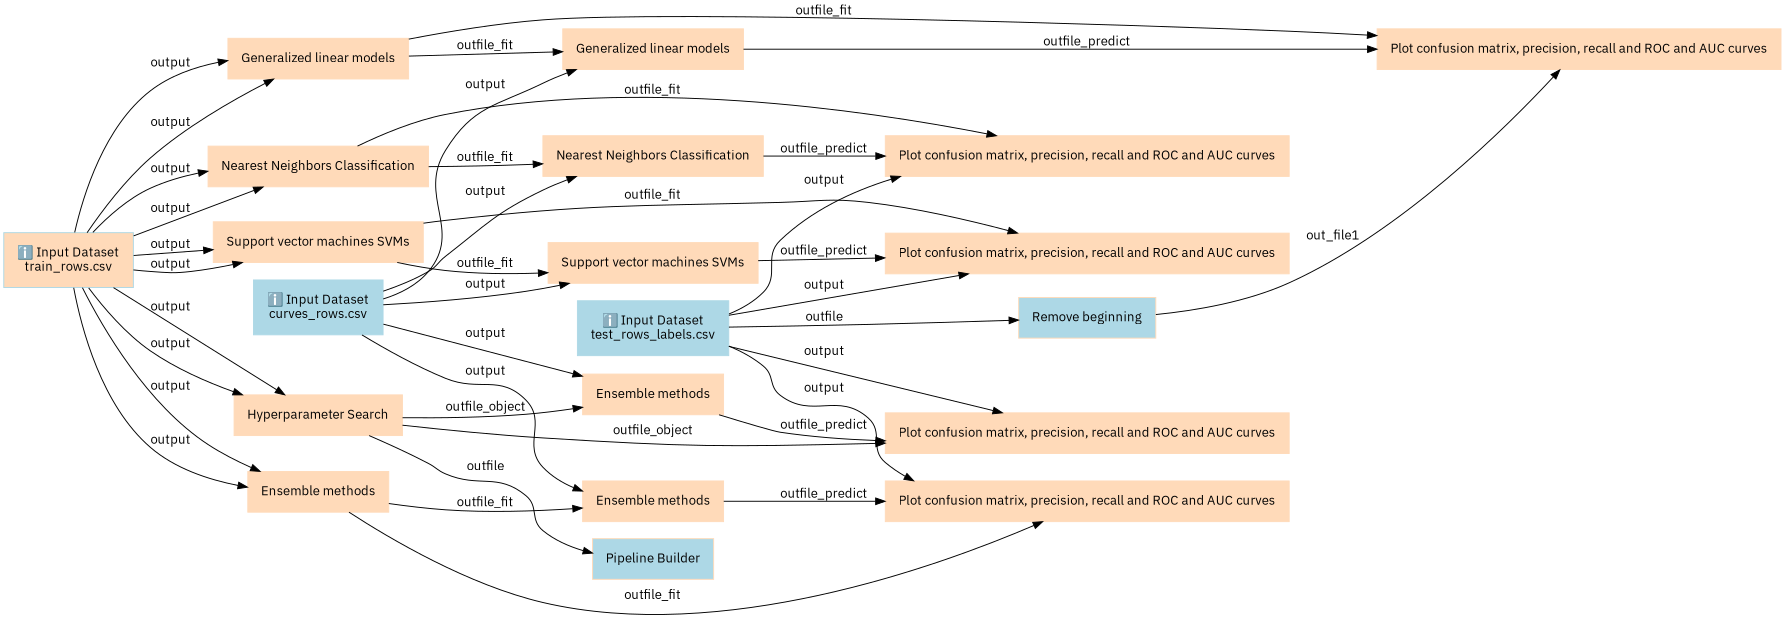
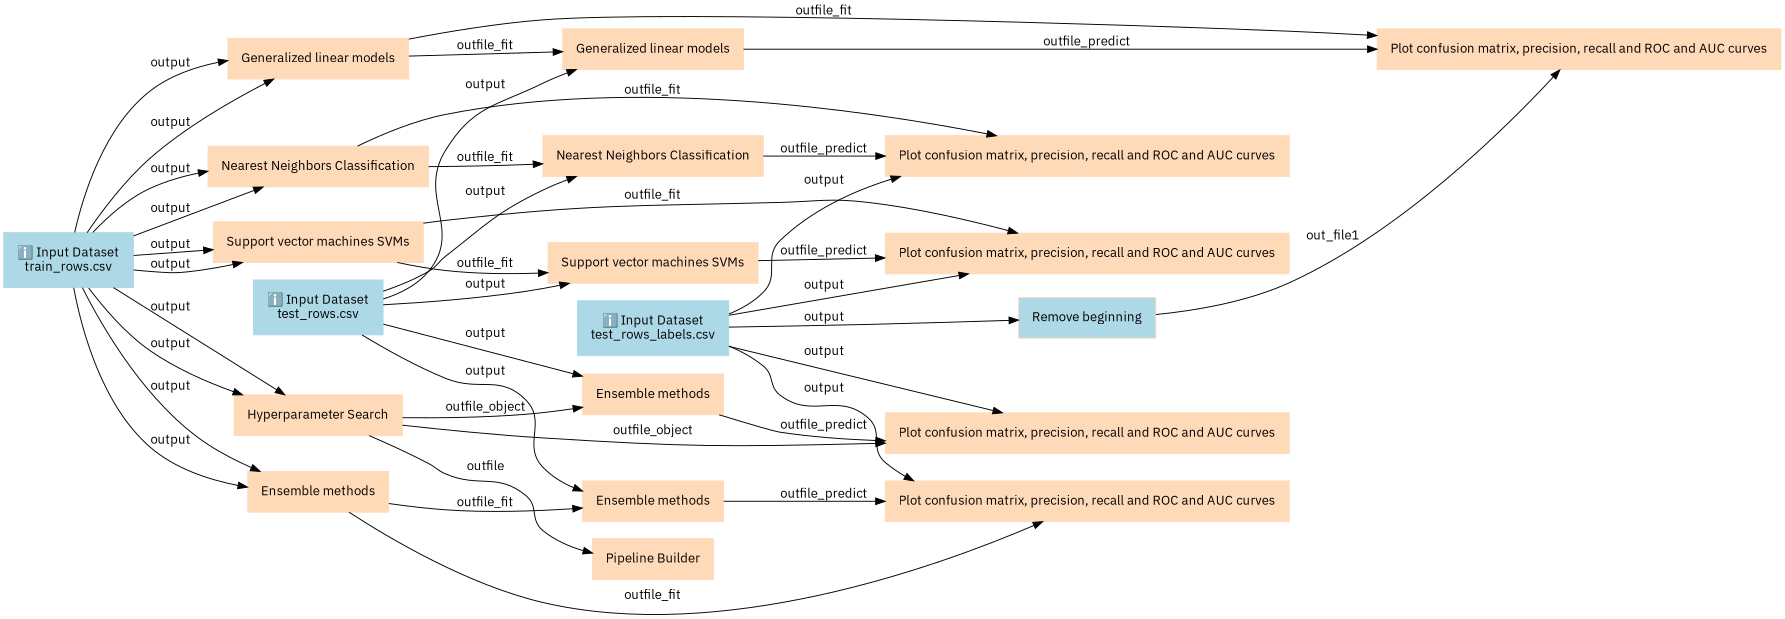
node "ℹ️ Input Dataset train_rows.csv": fillcolor peachpuff -> lightblue
node "ℹ️ Input Dataset curves_rows.csv": label "ℹ️ Input Dataset curves_rows.csv" -> "ℹ️ Input Dataset test_rows.csv"
edge "ℹ️ Input Dataset test_rows_labels.csv" -> "Remove beginning": label "outfile" -> "output"
node "Pipeline Builder": fillcolor lightblue -> peachpuff
